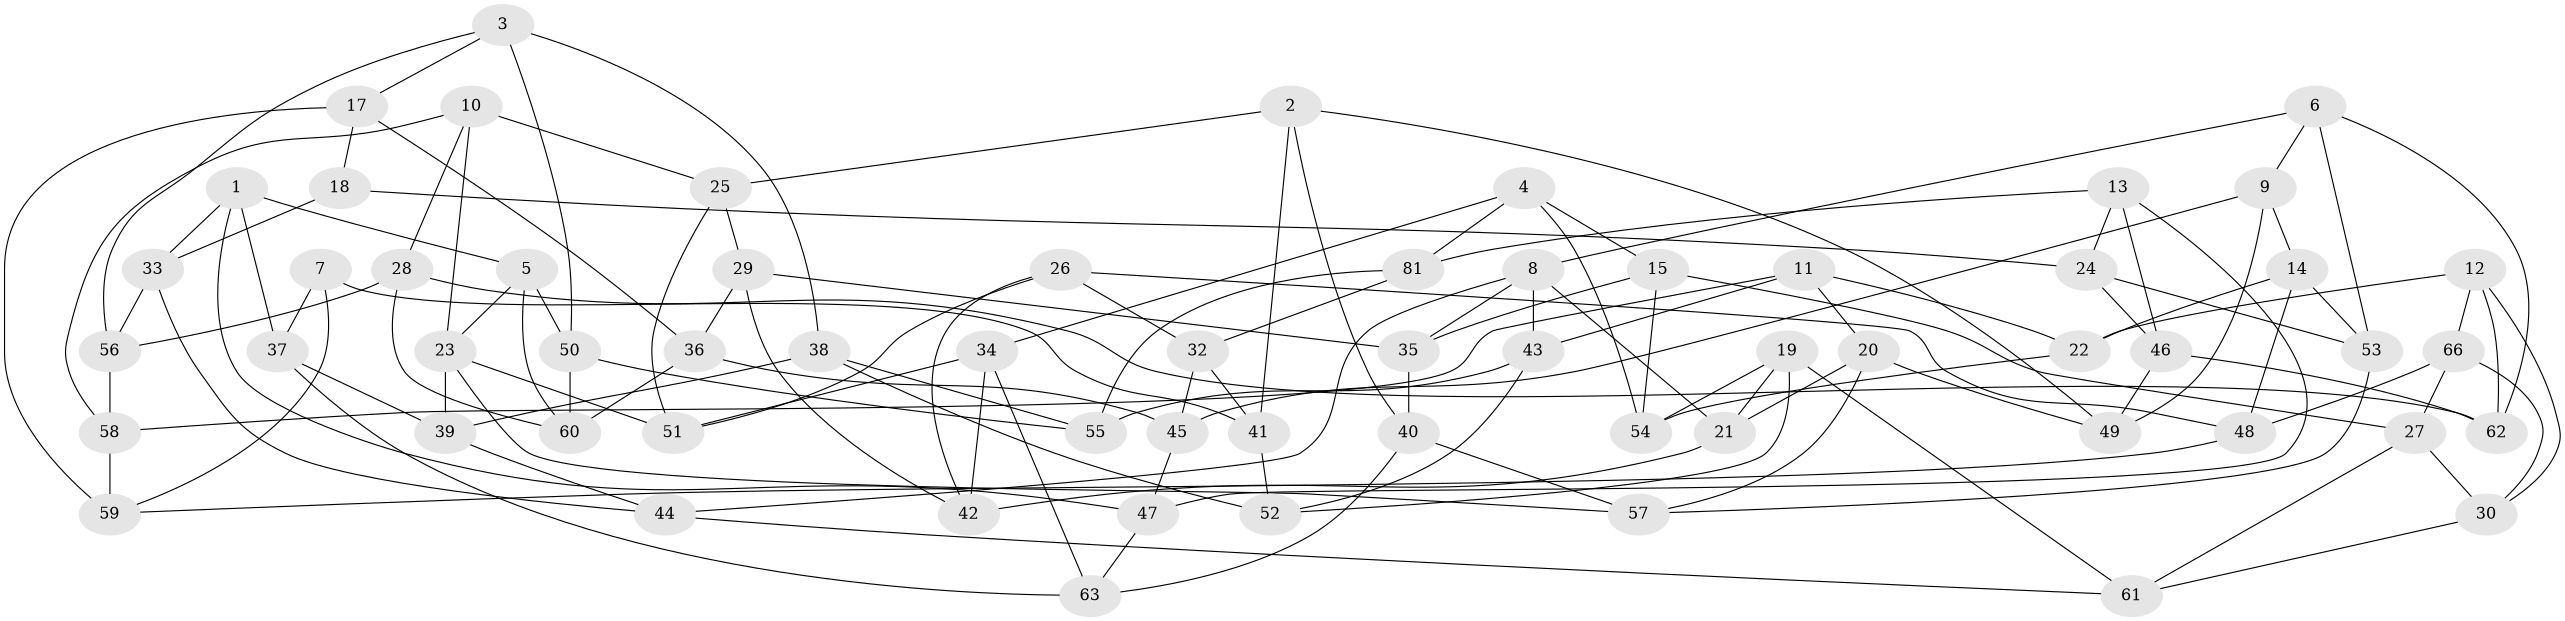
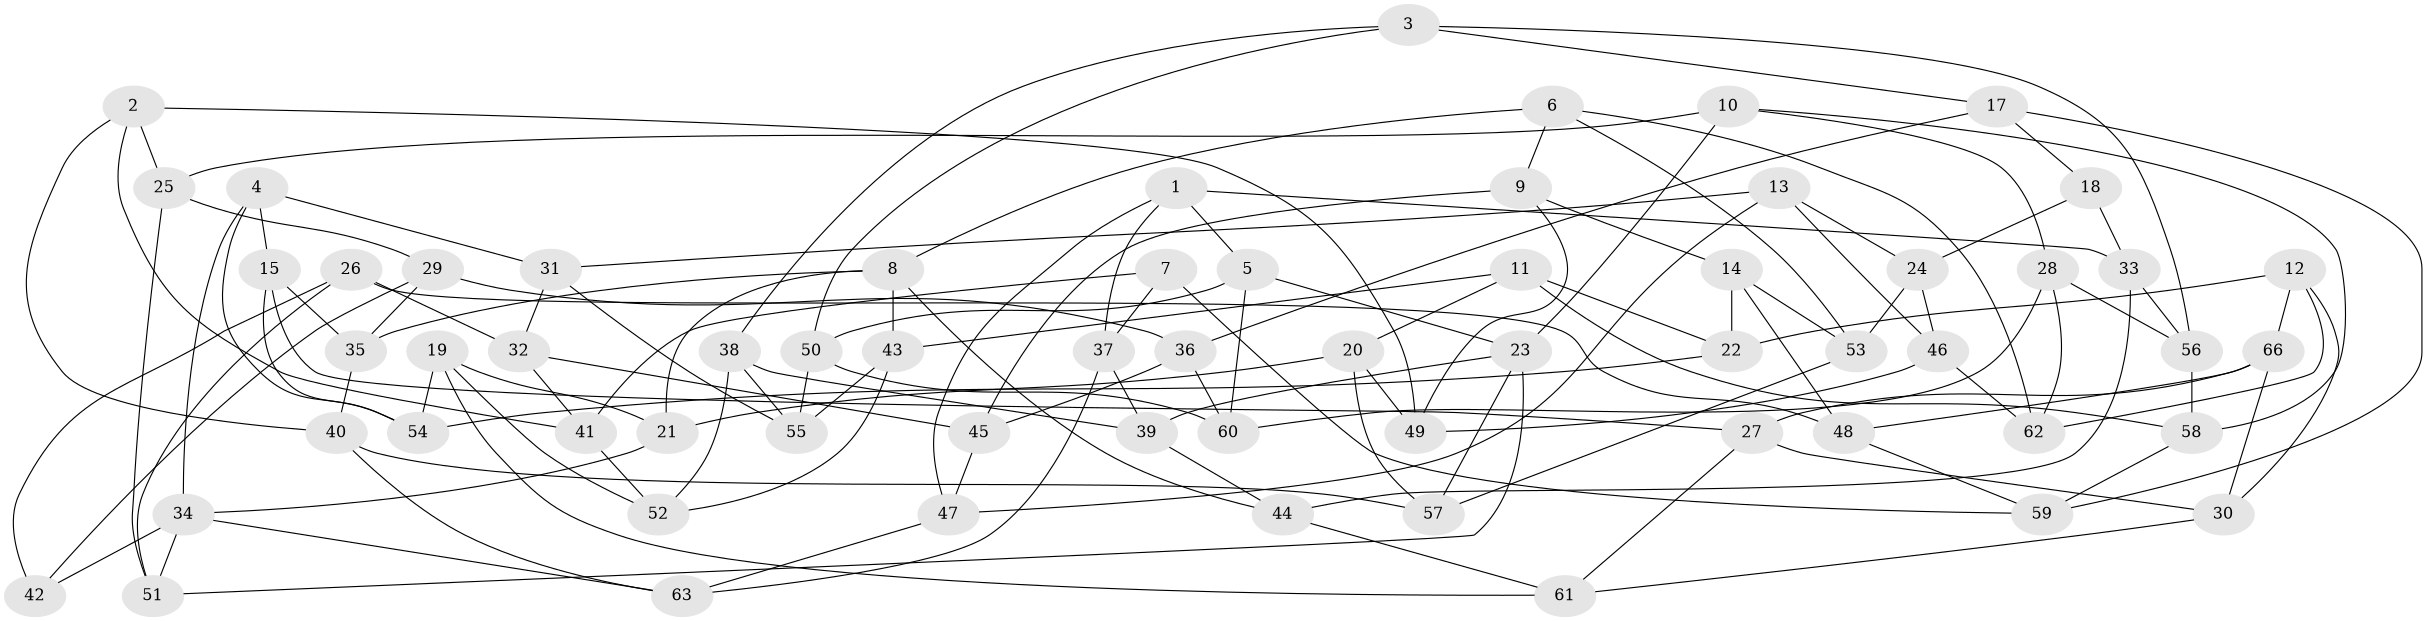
node "81": label "81" -> "31"
edge "21" -- "42": now "21" -- "34"
